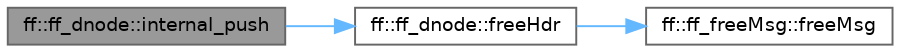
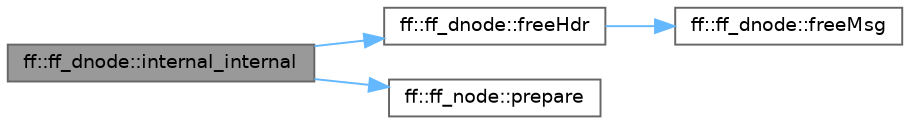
node "ff::ff_dnode::internal_push": label "ff::ff_dnode::internal_push" -> "ff::ff_dnode::internal_internal"
node "ff::ff_freeMsg::freeMsg": label "ff::ff_freeMsg::freeMsg" -> "ff::ff_dnode::freeMsg"
node "ff::ff_node::prepare": added
